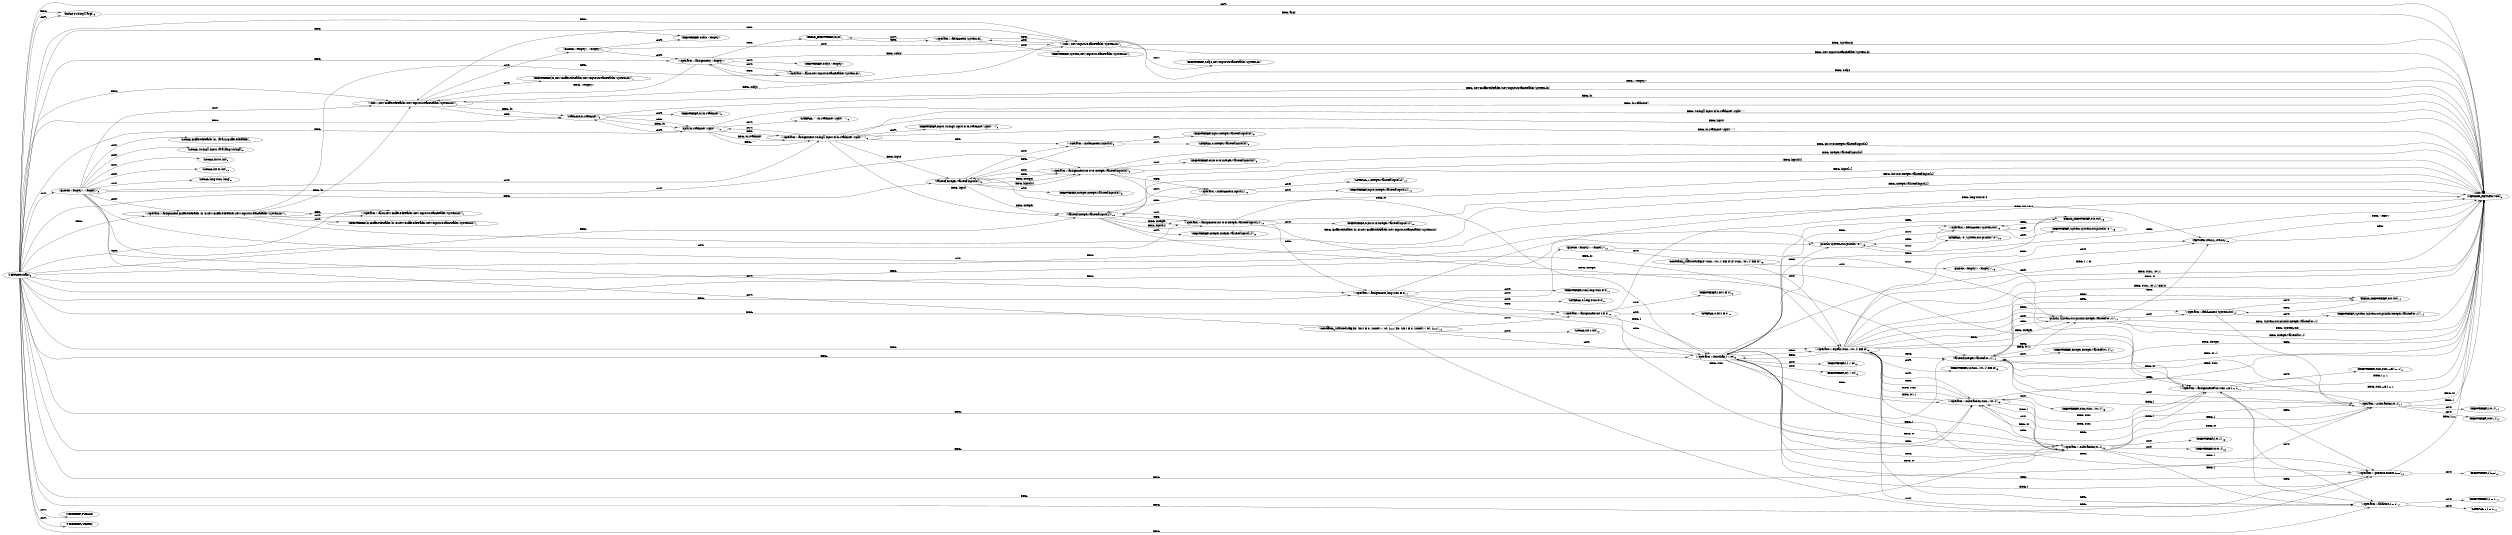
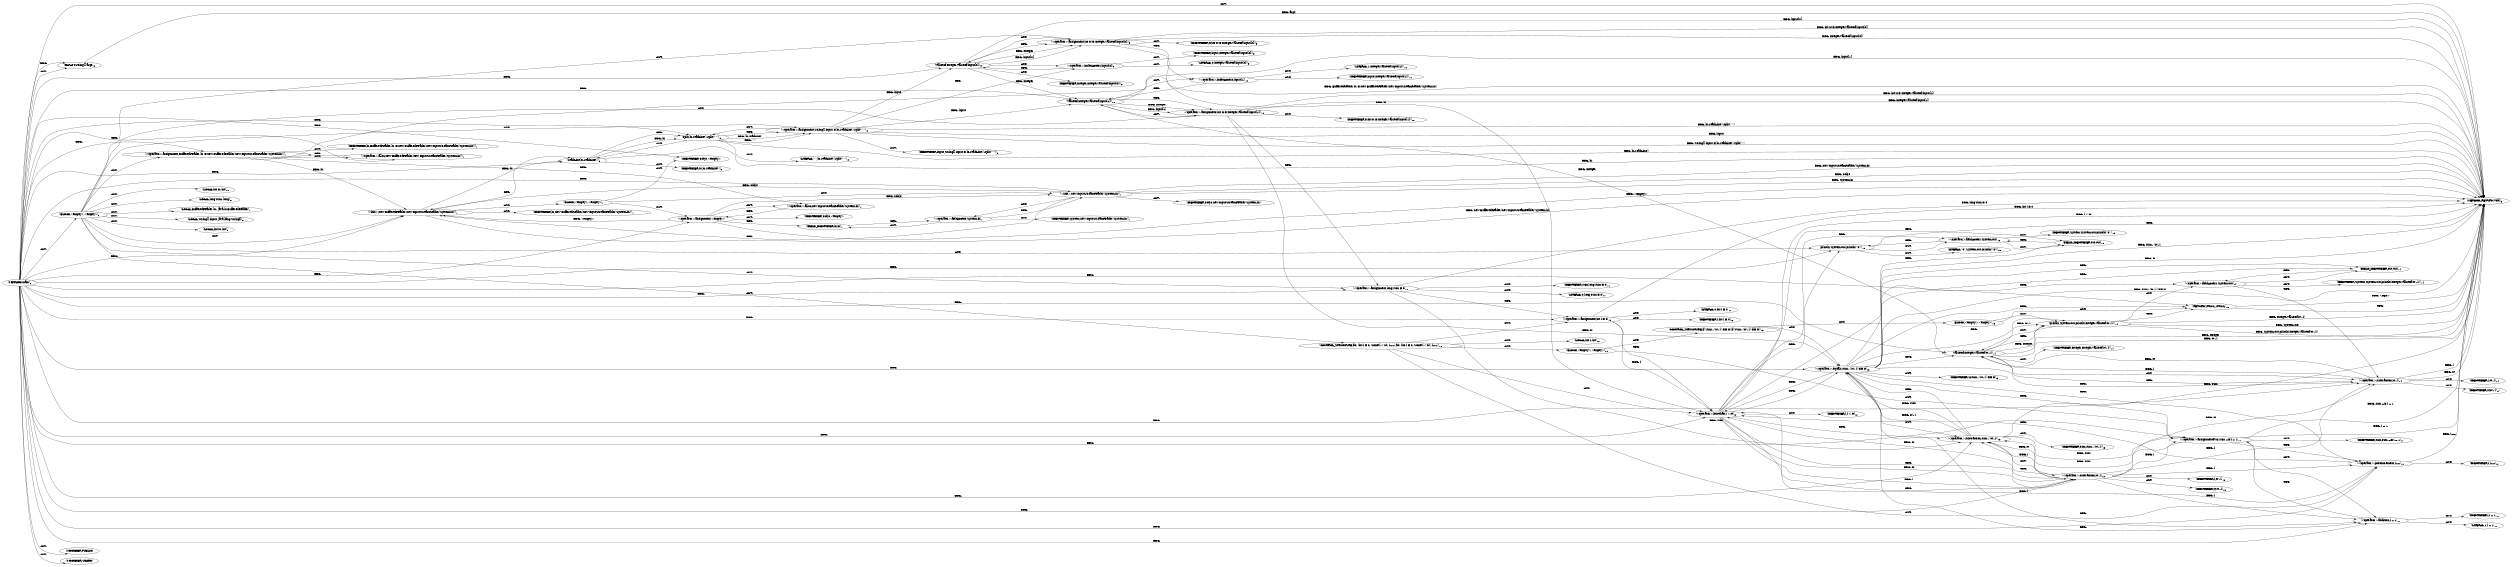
node "(IDENTIFIER,Integer,Integer.valueOf(input[1]))": removed
node "(IDENTIFIER,N,i < N)": removed
